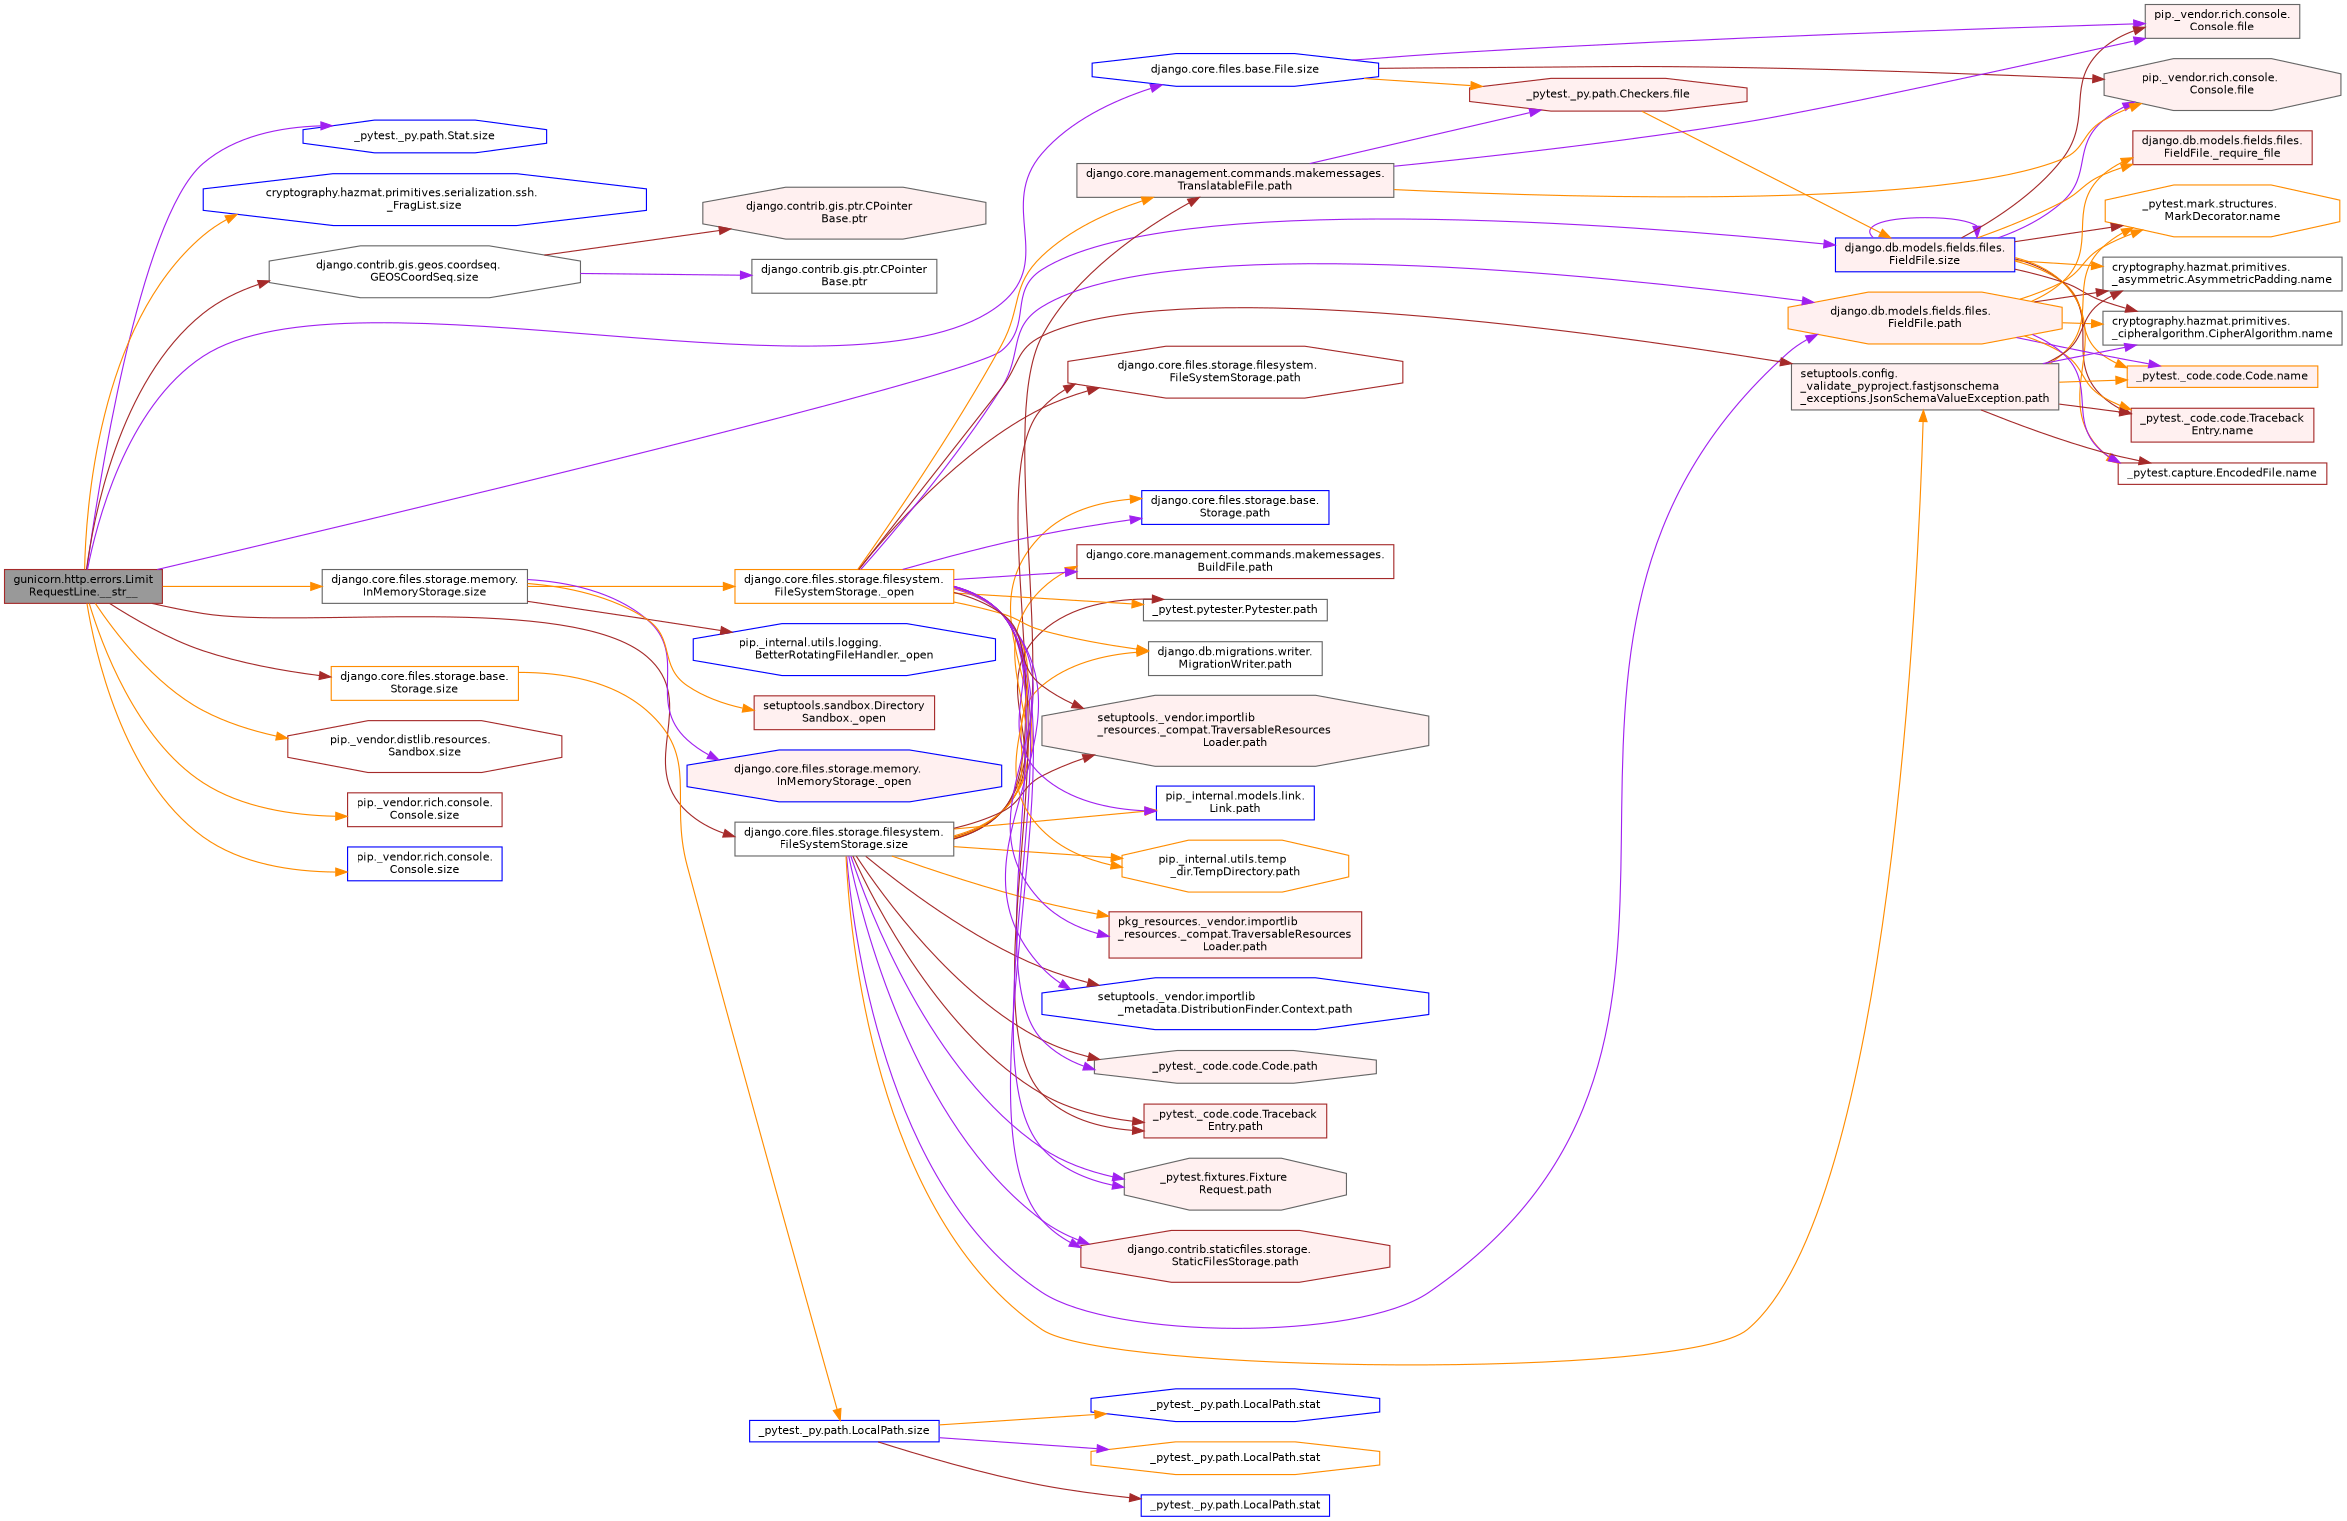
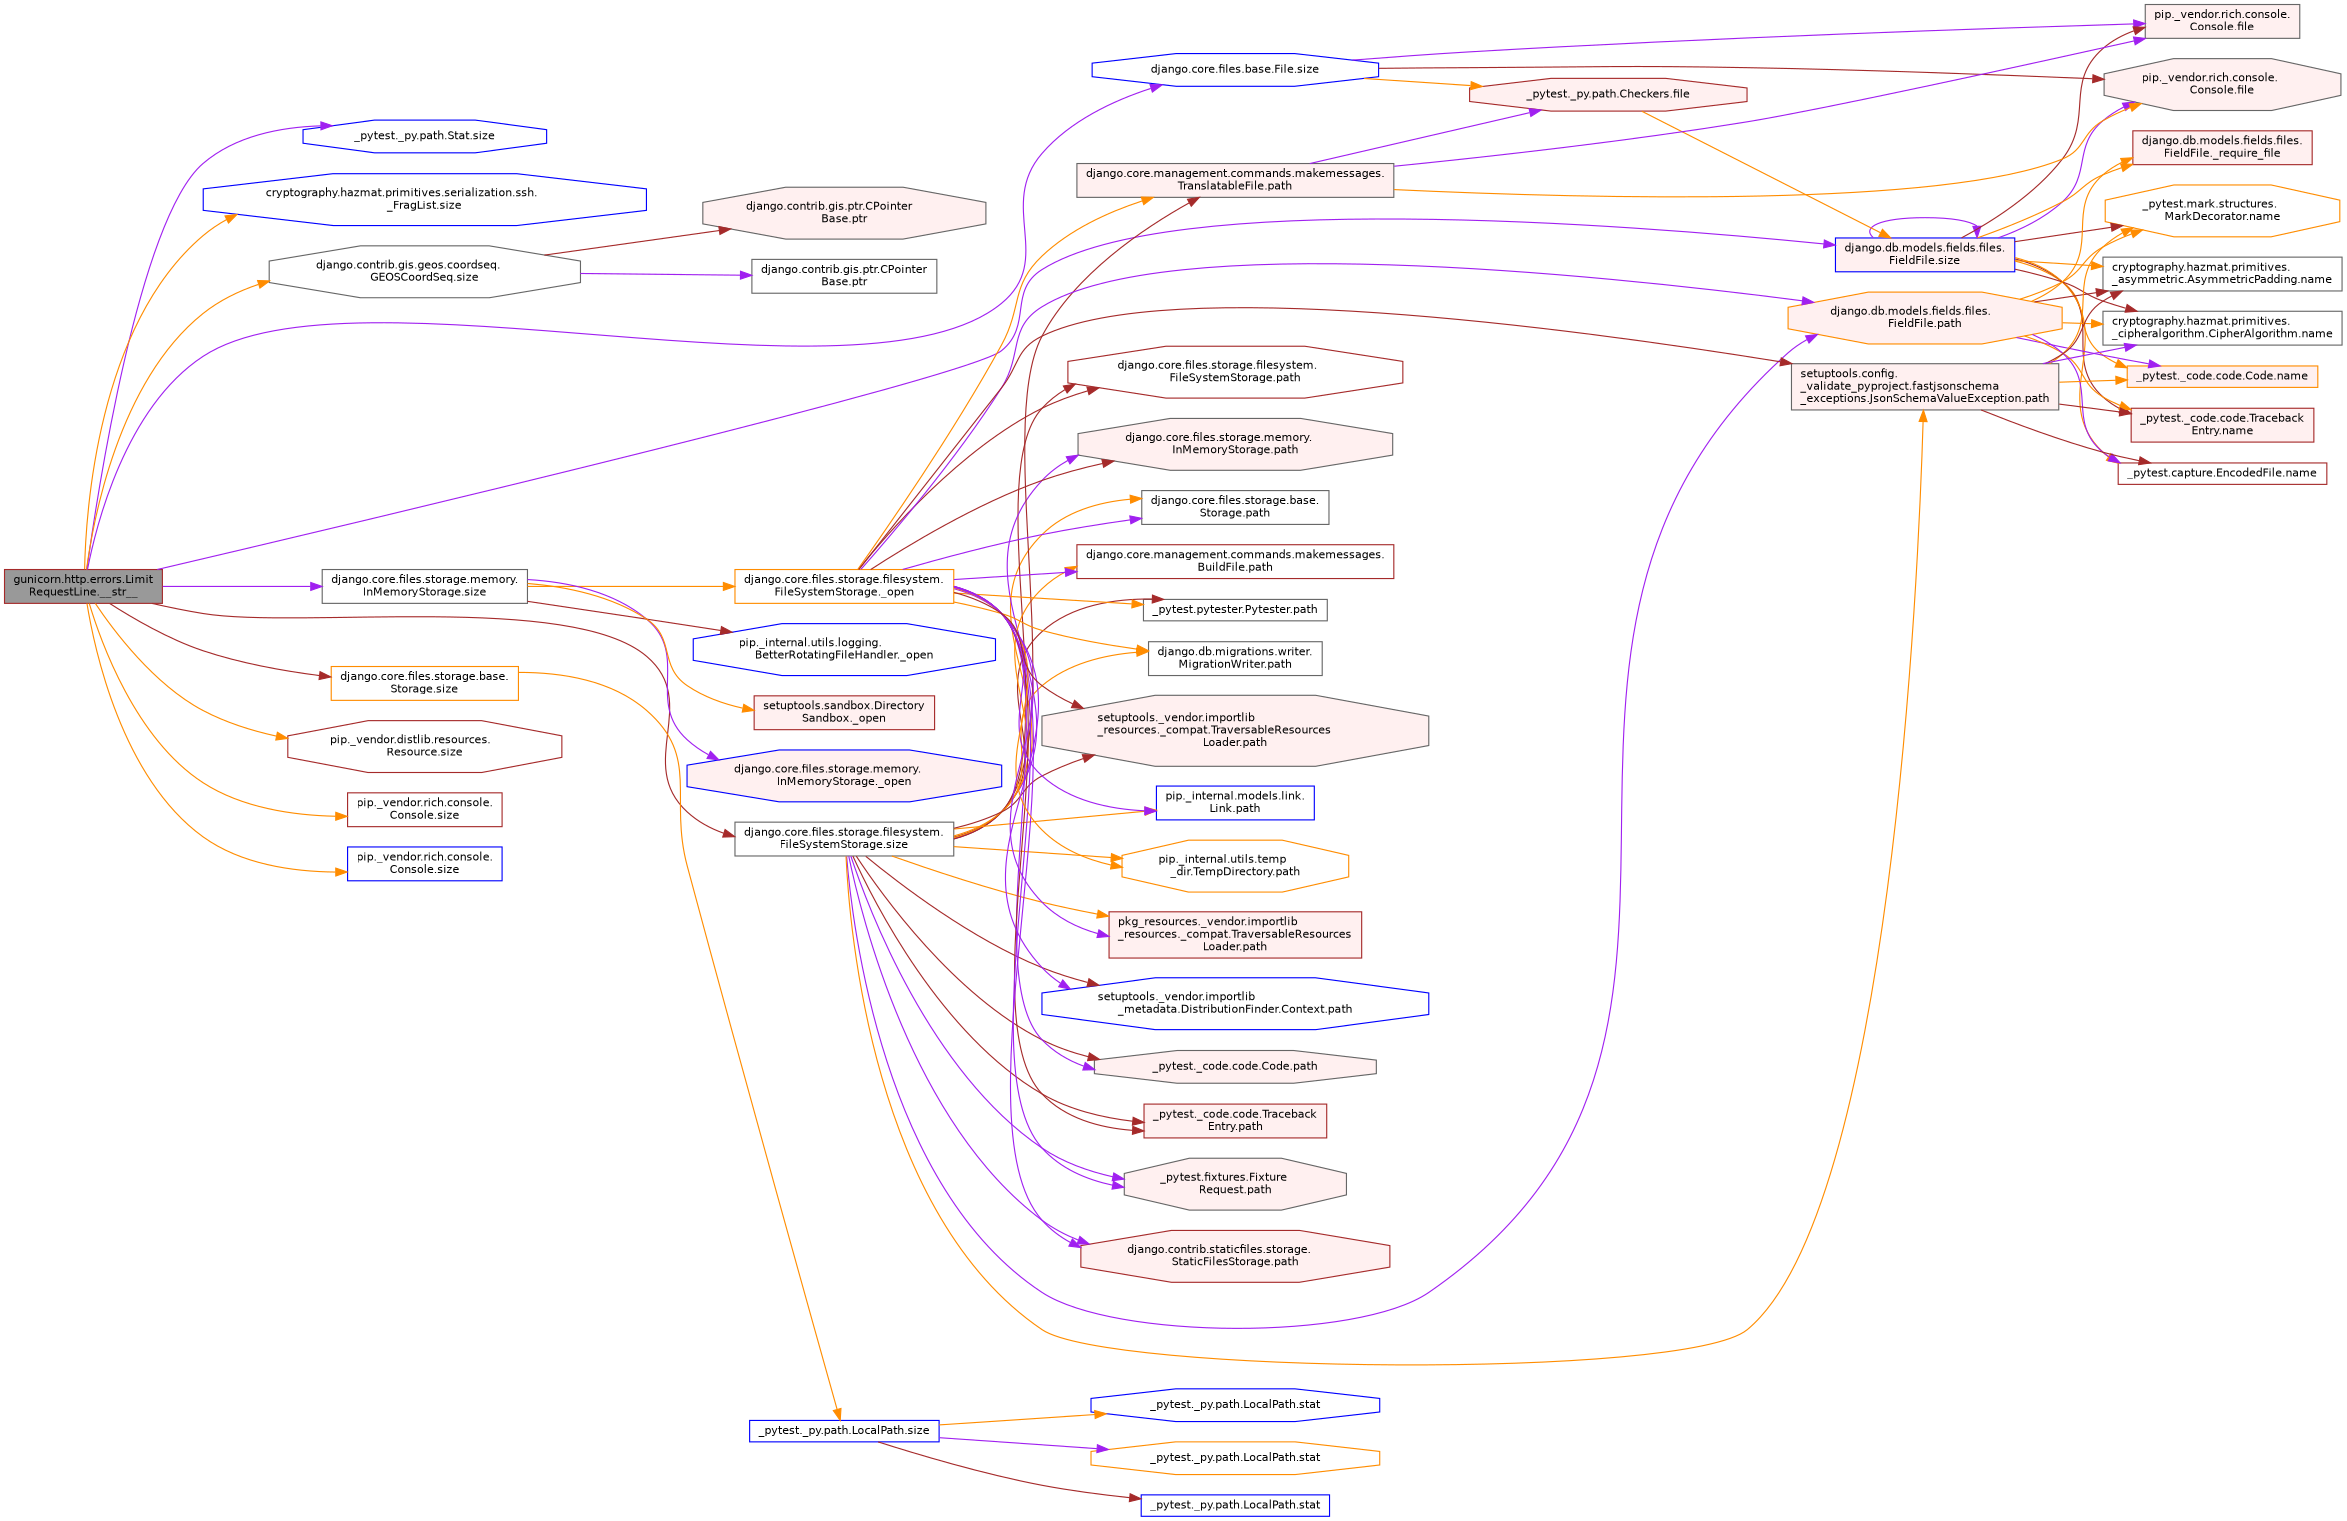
edge "gunicorn.http.errors.Limit RequestLine.__str__" -> "django.contrib.gis.geos.coordseq. GEOSCoordSeq.size": color brown -> darkorange
node "django.core.files.storage.memory. InMemoryStorage.path": added
node "django.core.files.storage.base. Storage.path": color blue -> gray40
edge "gunicorn.http.errors.Limit RequestLine.__str__" -> "django.core.files.storage.memory. InMemoryStorage.size": color darkorange -> purple
node "pip._vendor.distlib.resources. Sandbox.size": label "pip._vendor.distlib.resources. Sandbox.size" -> "pip._vendor.distlib.resources. Resource.size"
